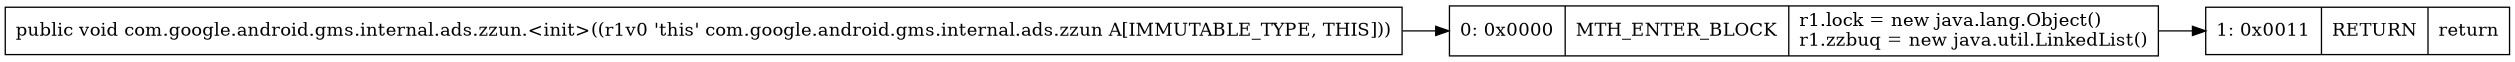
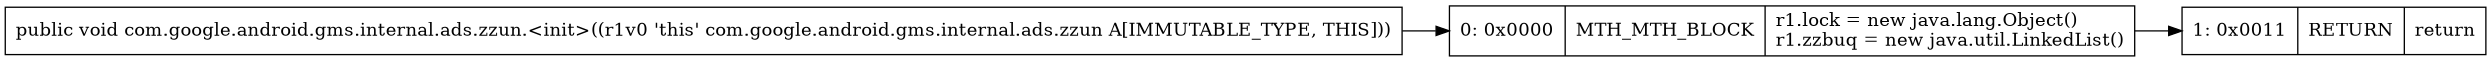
node "0: 0x0000": text "MTH_ENTER_BLOCK" -> "MTH_MTH_BLOCK"
